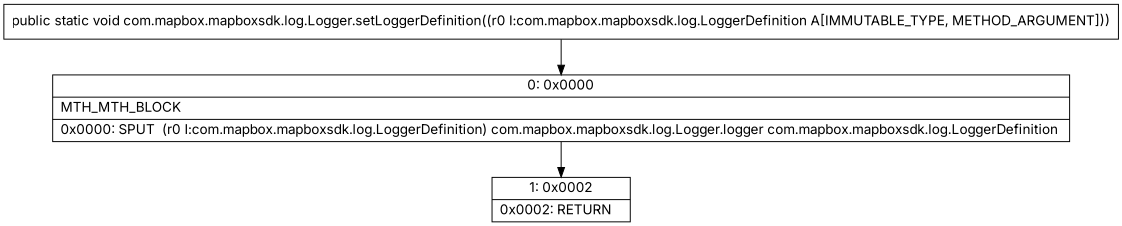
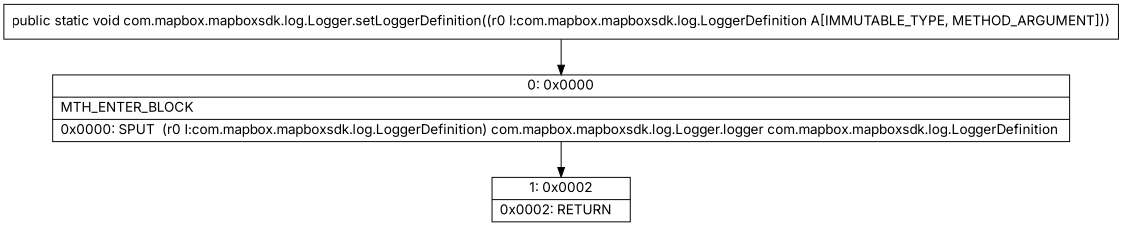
node "0: 0x0000": text "MTH_MTH_BLOCK" -> "MTH_ENTER_BLOCK"
